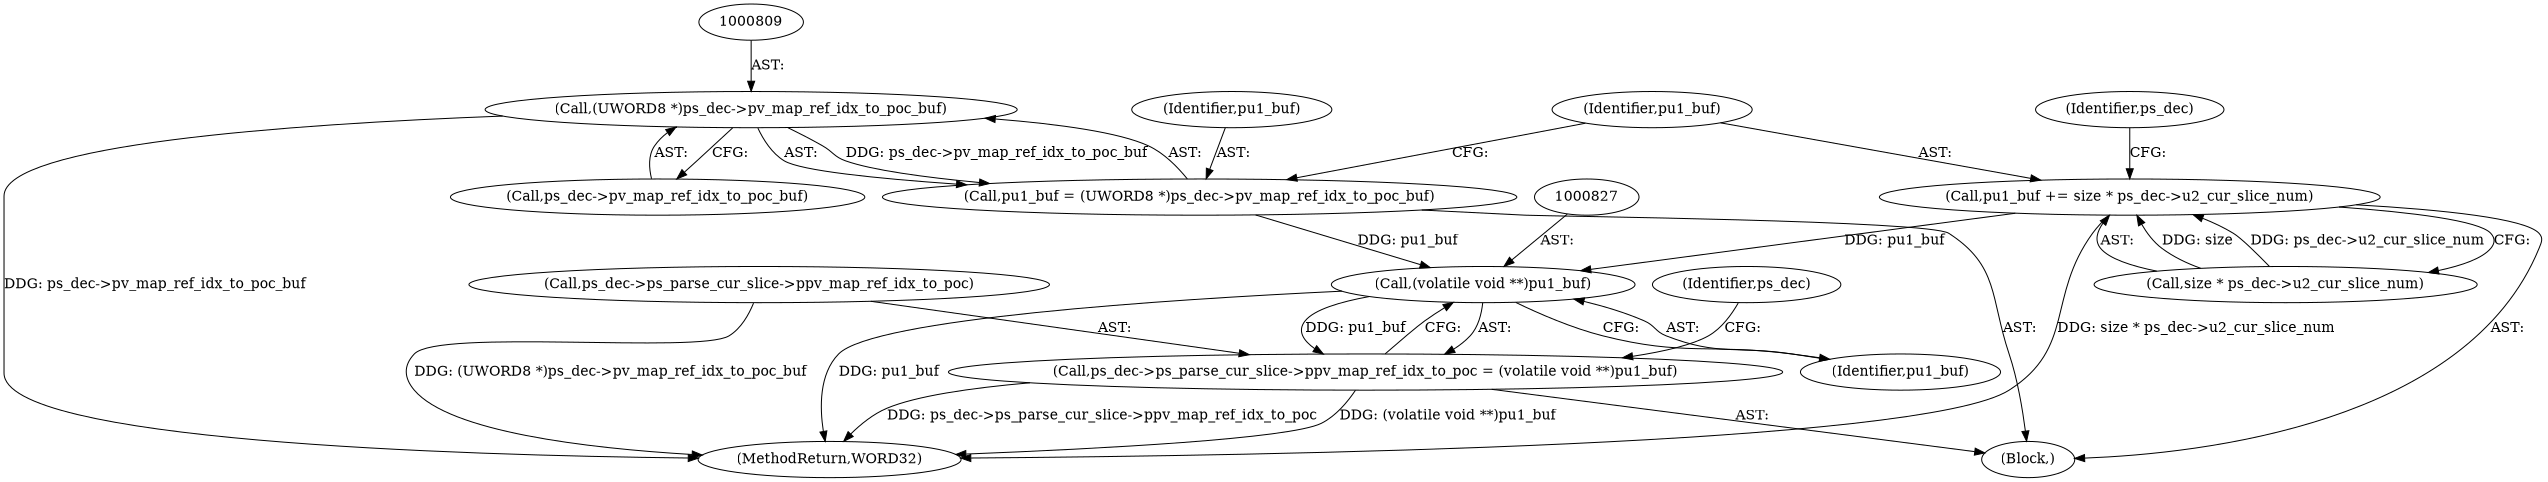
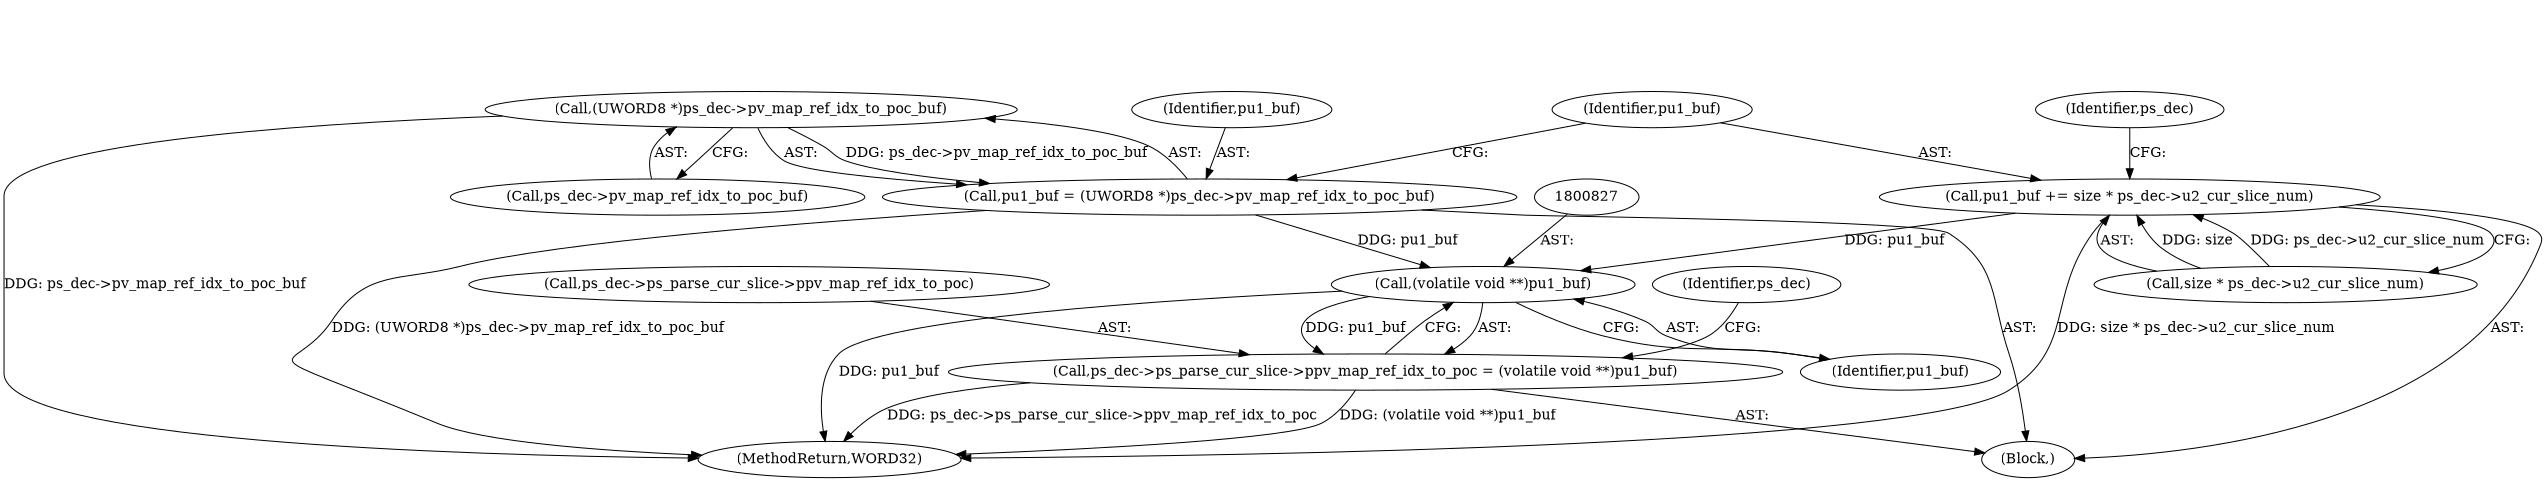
node "1000809": removed
node "1000827": label "1000827" -> "1800827"
edge "(Call,ps_dec->ps_parse_cur_slice->ppv_map_ref_idx_to_poc)" -> "(MethodReturn,WORD32)": now "(Call,pu1_buf = (UWORD8 *)ps_dec->pv_map_ref_idx_to_poc_buf)" -> "(MethodReturn,WORD32)"
